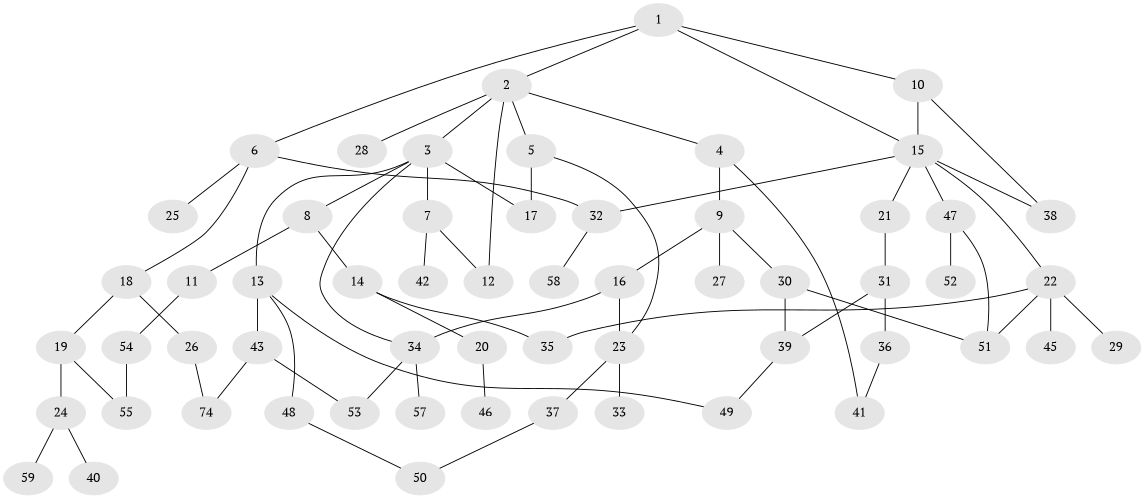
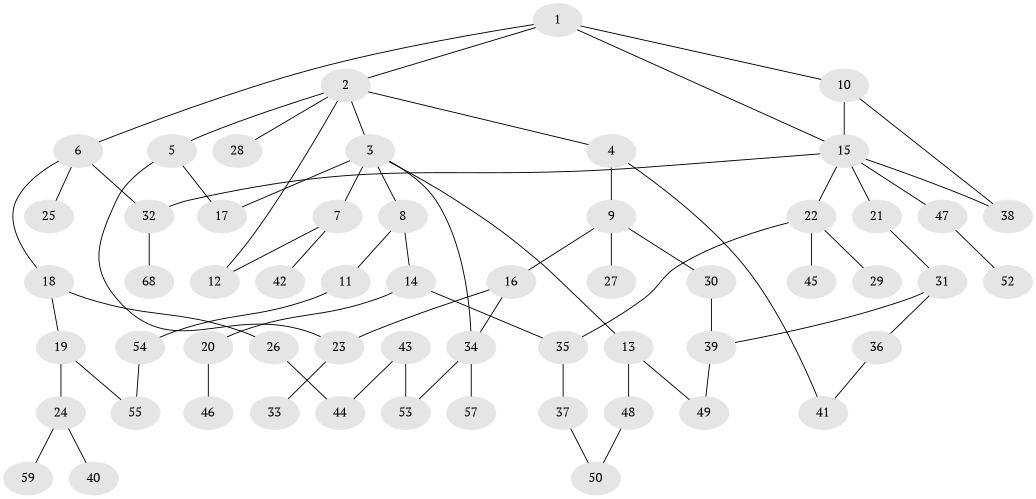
node "58": label "58" -> "68"
edge "13" -- "43": removed
node "51": removed
edge "23" -- "37": now "35" -- "37"
node "74": label "74" -> "44"
